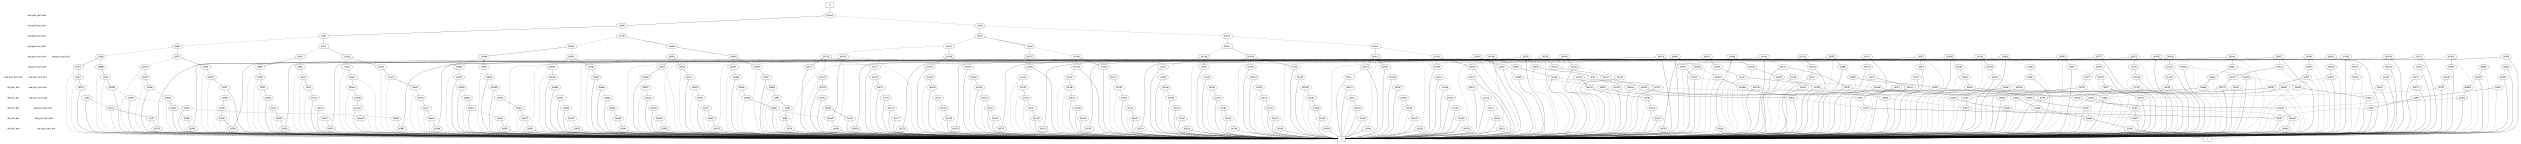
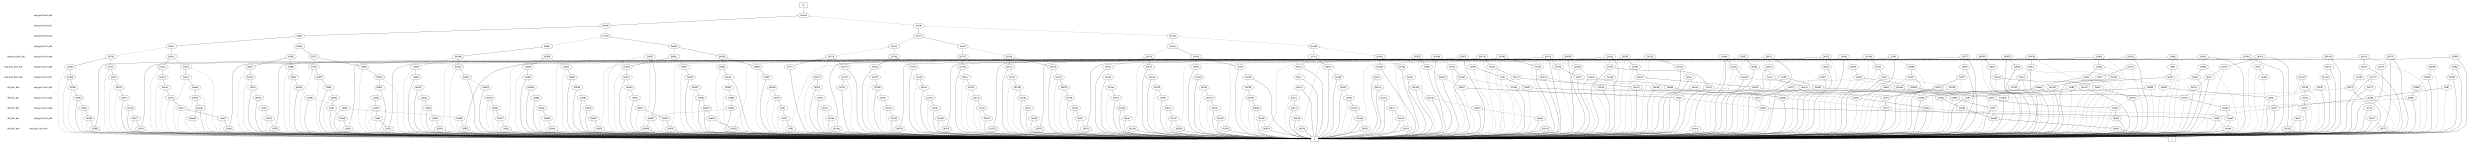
node "impl_pre2_fact1_bit3": added
node "0x3179": removed
node "0x302c": shape ellipse -> box
node "0x2ed6": shape ellipse -> box
node "0x3154": shape box -> ellipse
node "0x3125": shape box -> ellipse
